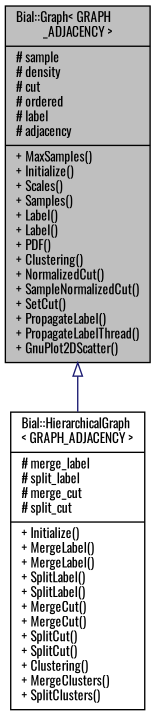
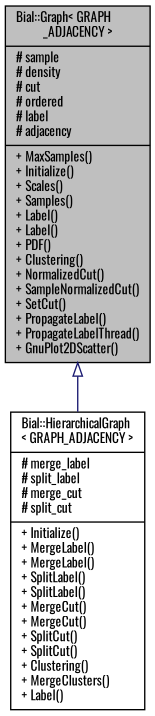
node "Bial::HierarchicalGraph": text "+ SplitClusters()" -> "+ Label()"
